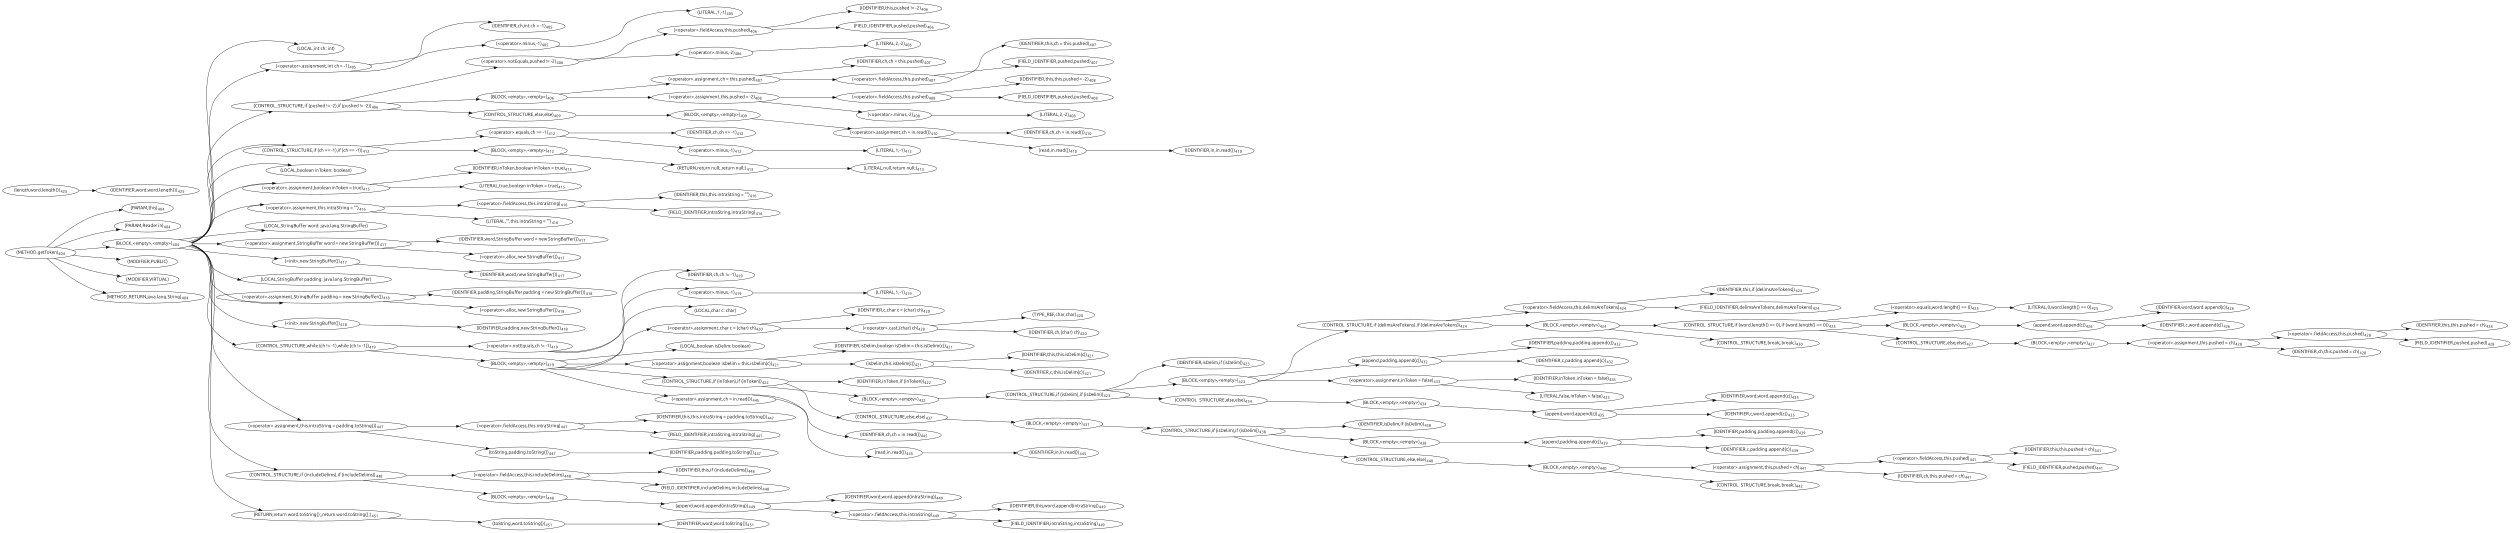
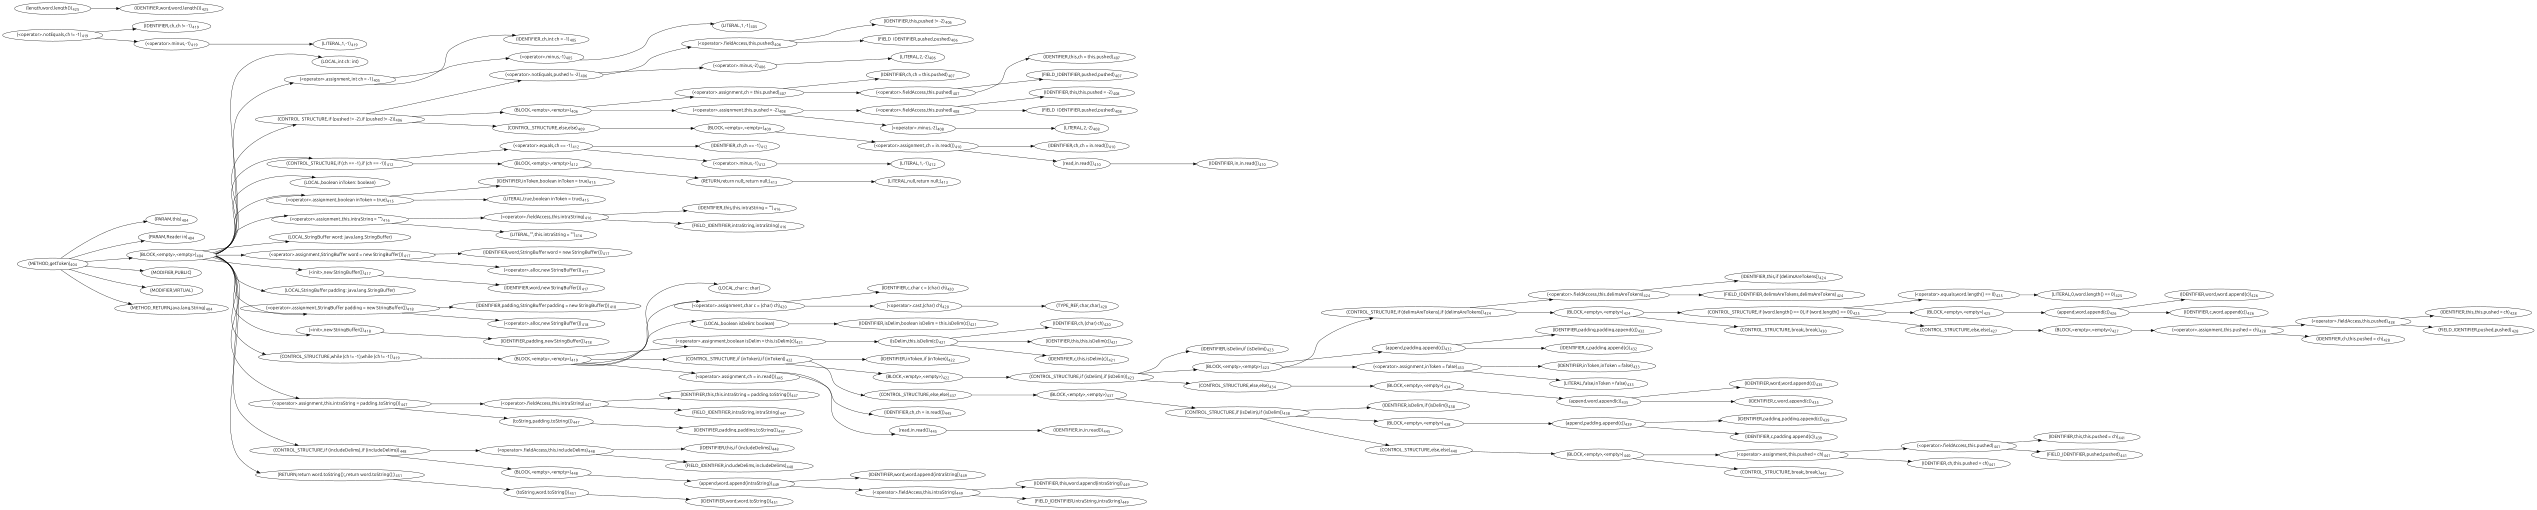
edge "(<operator>.cast,(char) ch)" -> "(IDENTIFIER,ch,(char) ch)": now "(isDelim,this.isDelim(c))" -> "(IDENTIFIER,ch,(char) ch)"
edge "(CONTROL_STRUCTURE,while (ch != -1),while (ch != -1))" -> "(<operator>.notEquals,ch != -1)": removed
edge "(<operator>.assignment,boolean isDelim = this.isDelim(c))" -> "(IDENTIFIER,isDelim,boolean isDelim = this.isDelim(c))": now "(LOCAL,boolean isDelim: boolean)" -> "(IDENTIFIER,isDelim,boolean isDelim = this.isDelim(c))"
